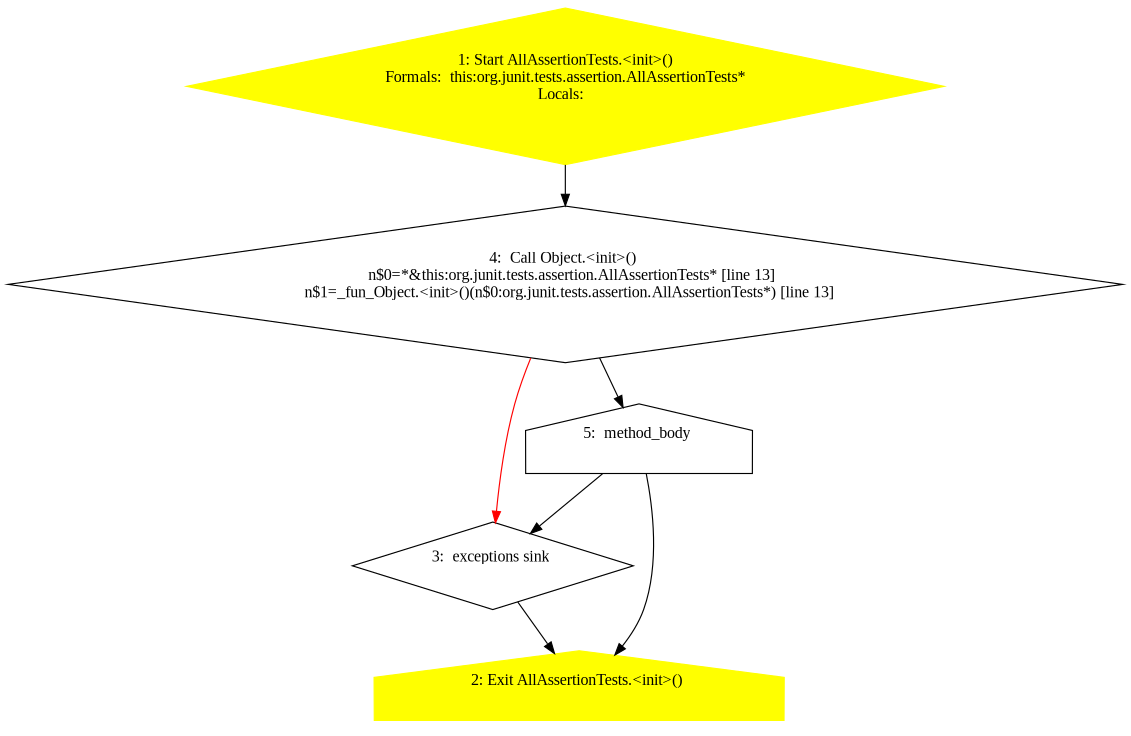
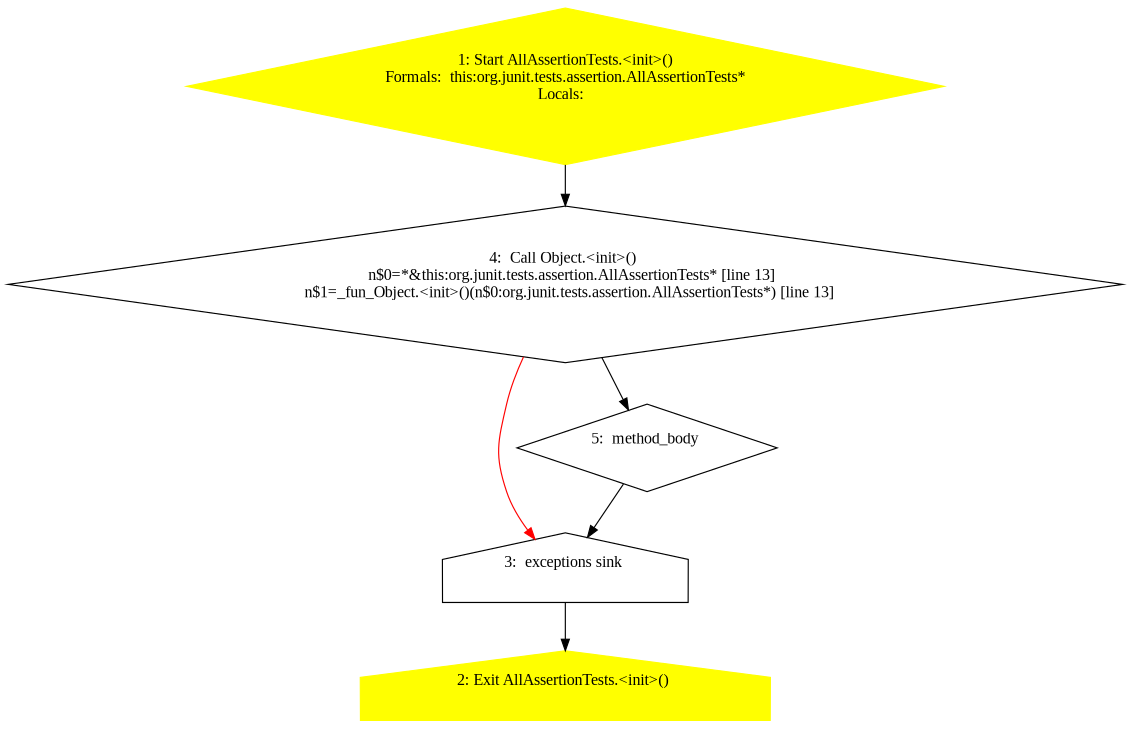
node "5:  method_body": shape house -> diamond
edge "5:  method_body" -> "2: Exit AllAssertionTests.<init>()": removed
node "3:  exceptions sink": shape diamond -> house
